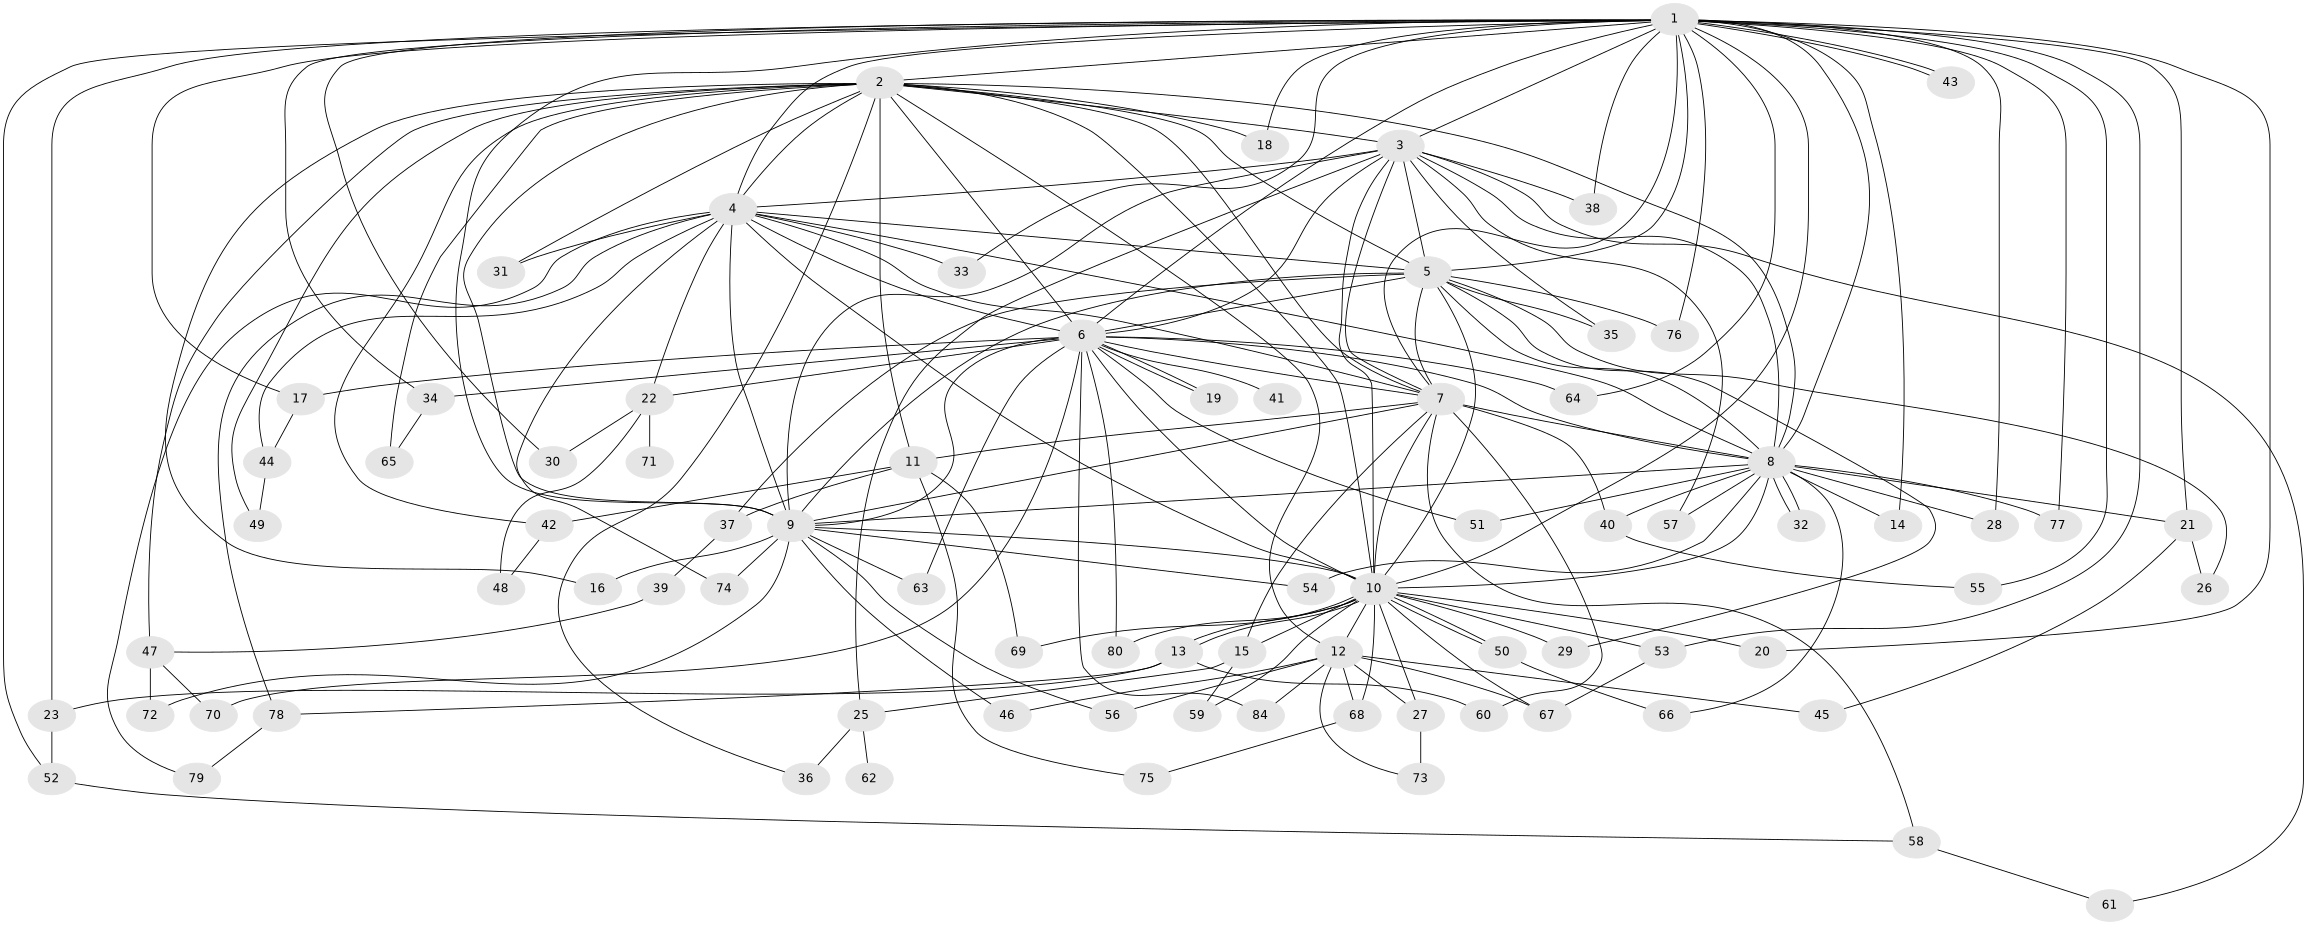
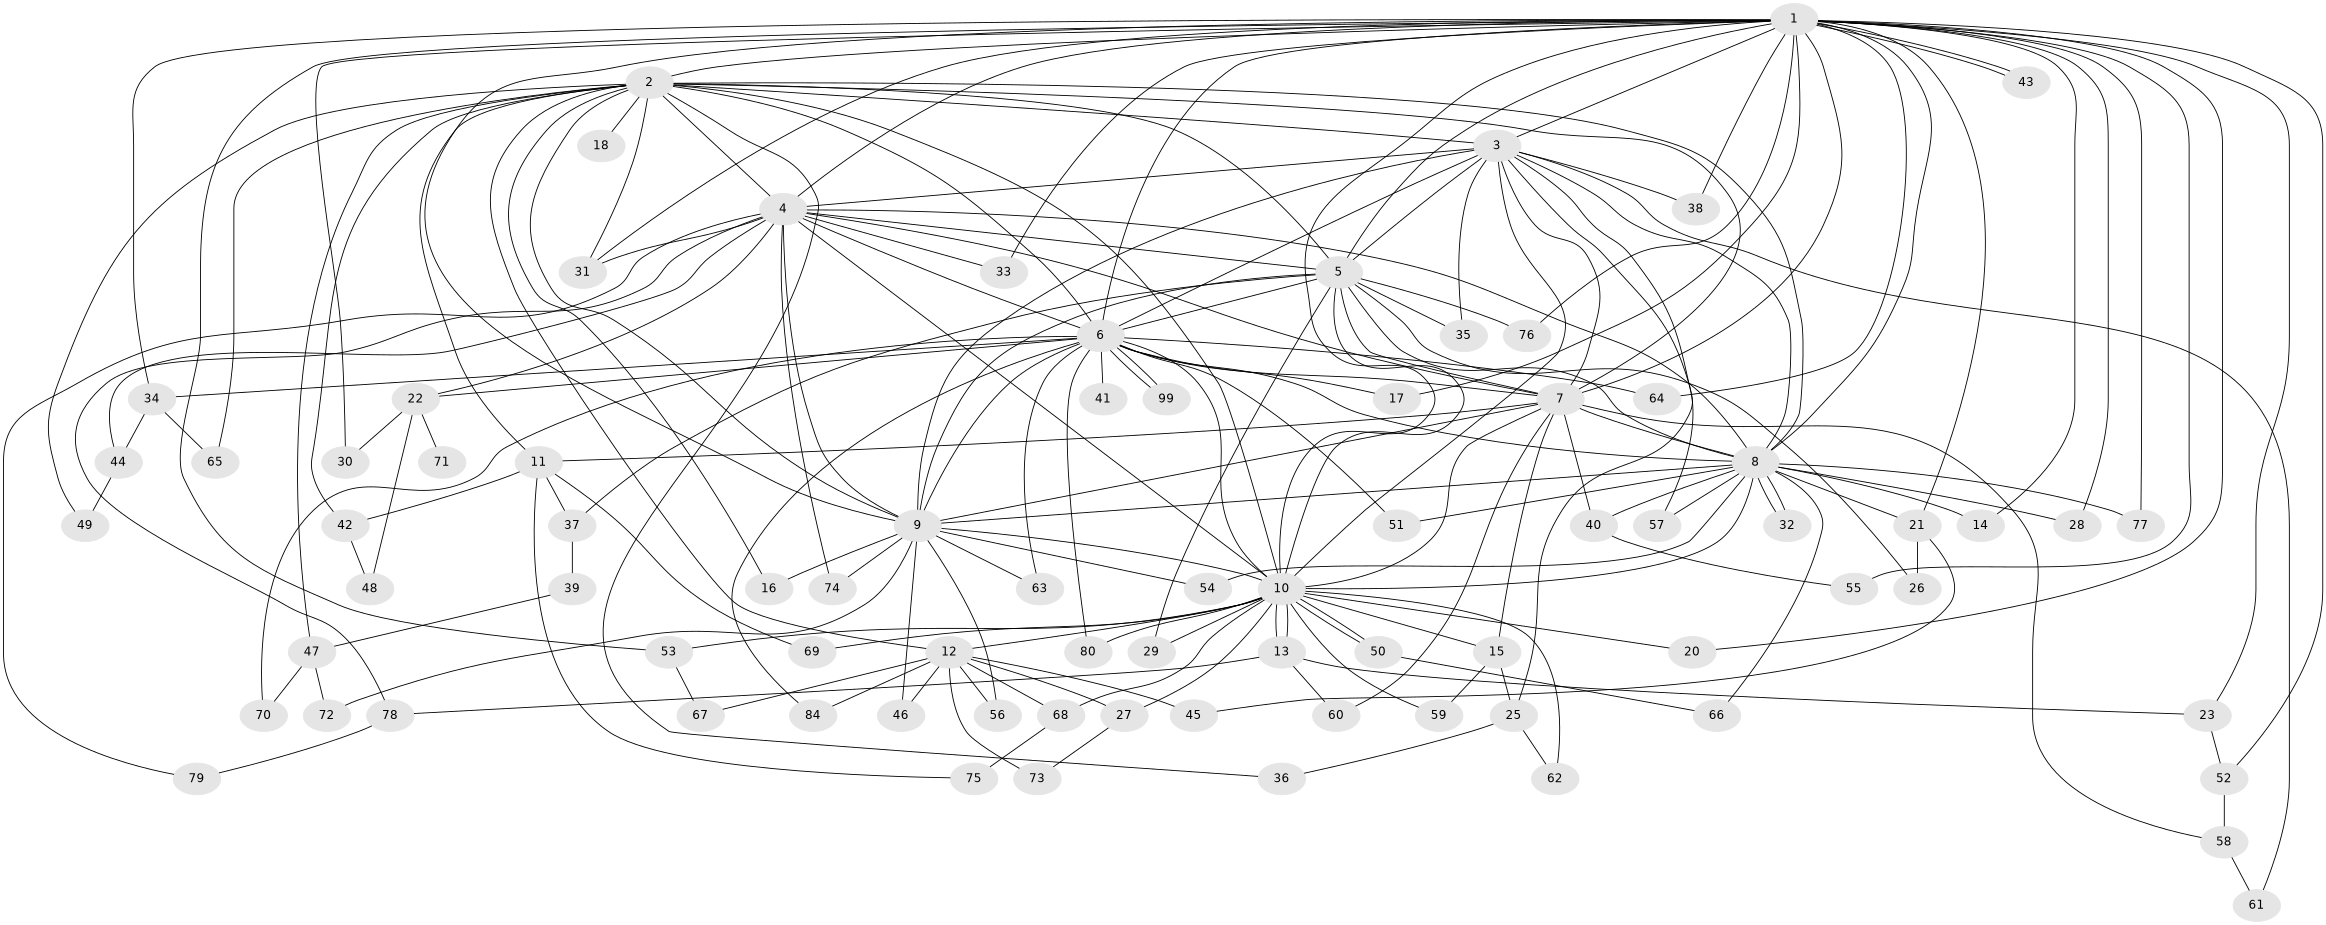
edge "1" -- "18": now "1" -- "31"
node "19": label "19" -> "99"
edge "17" -- "44": now "34" -- "44"
edge "10" -- "67": now "10" -- "62"
